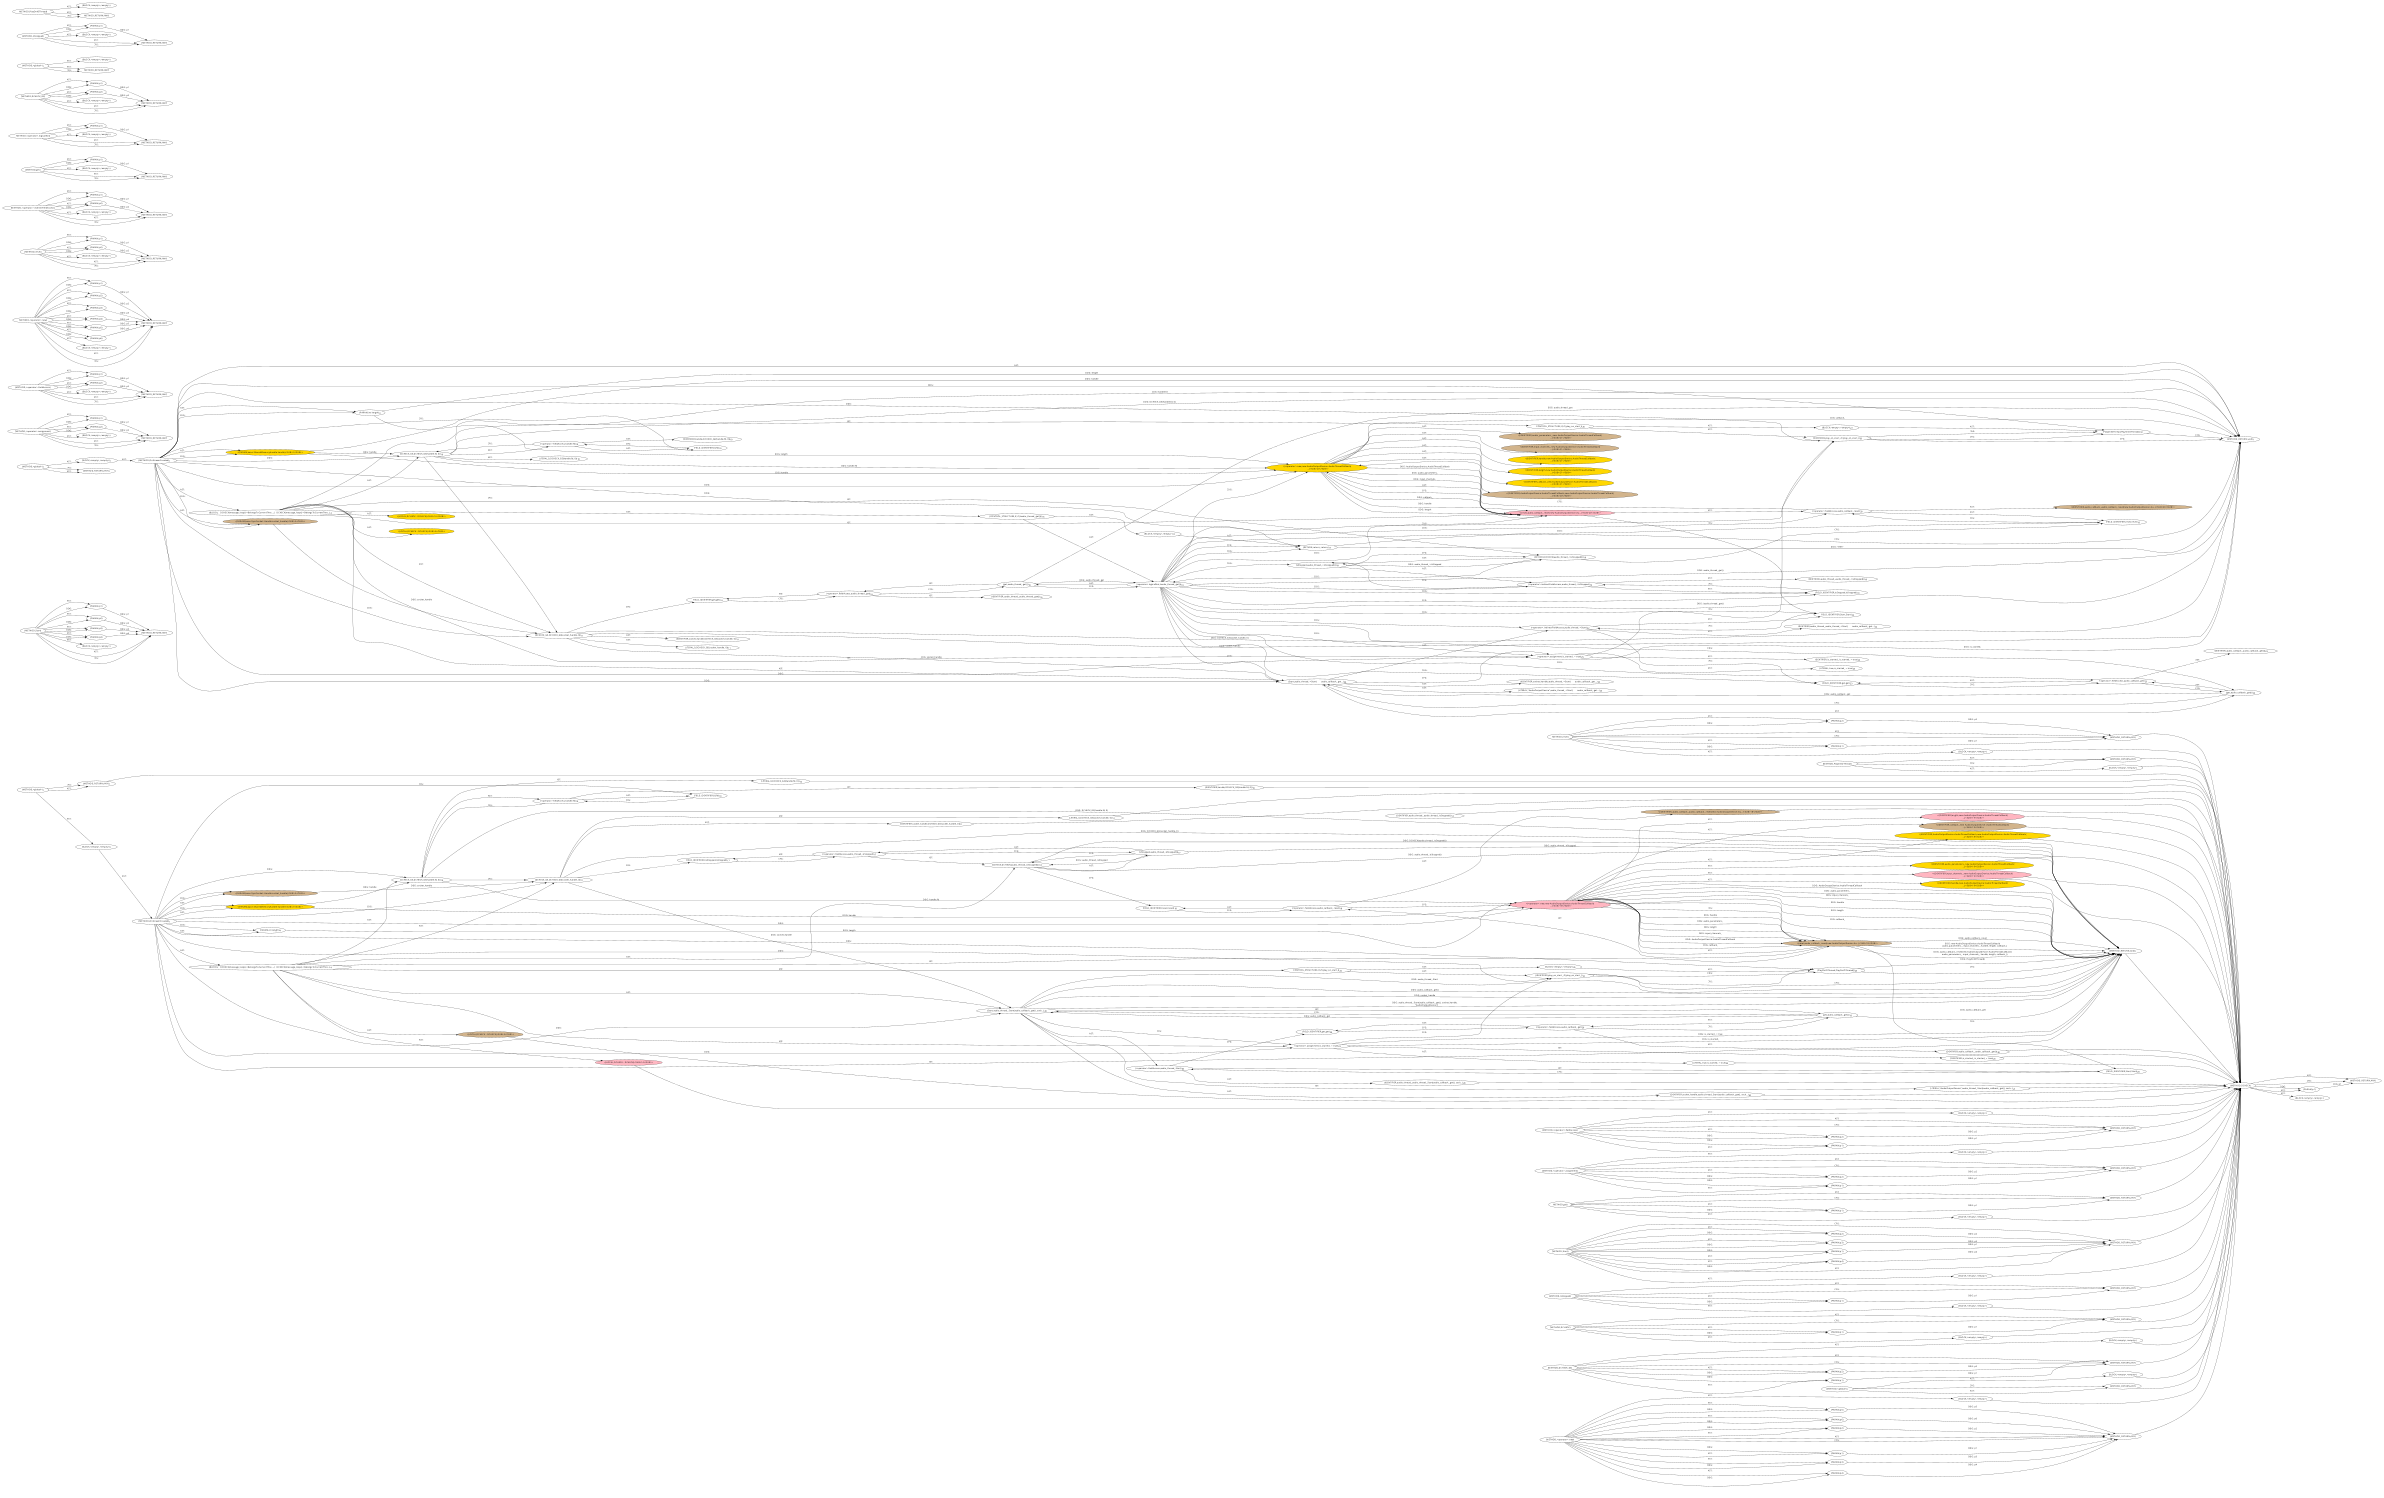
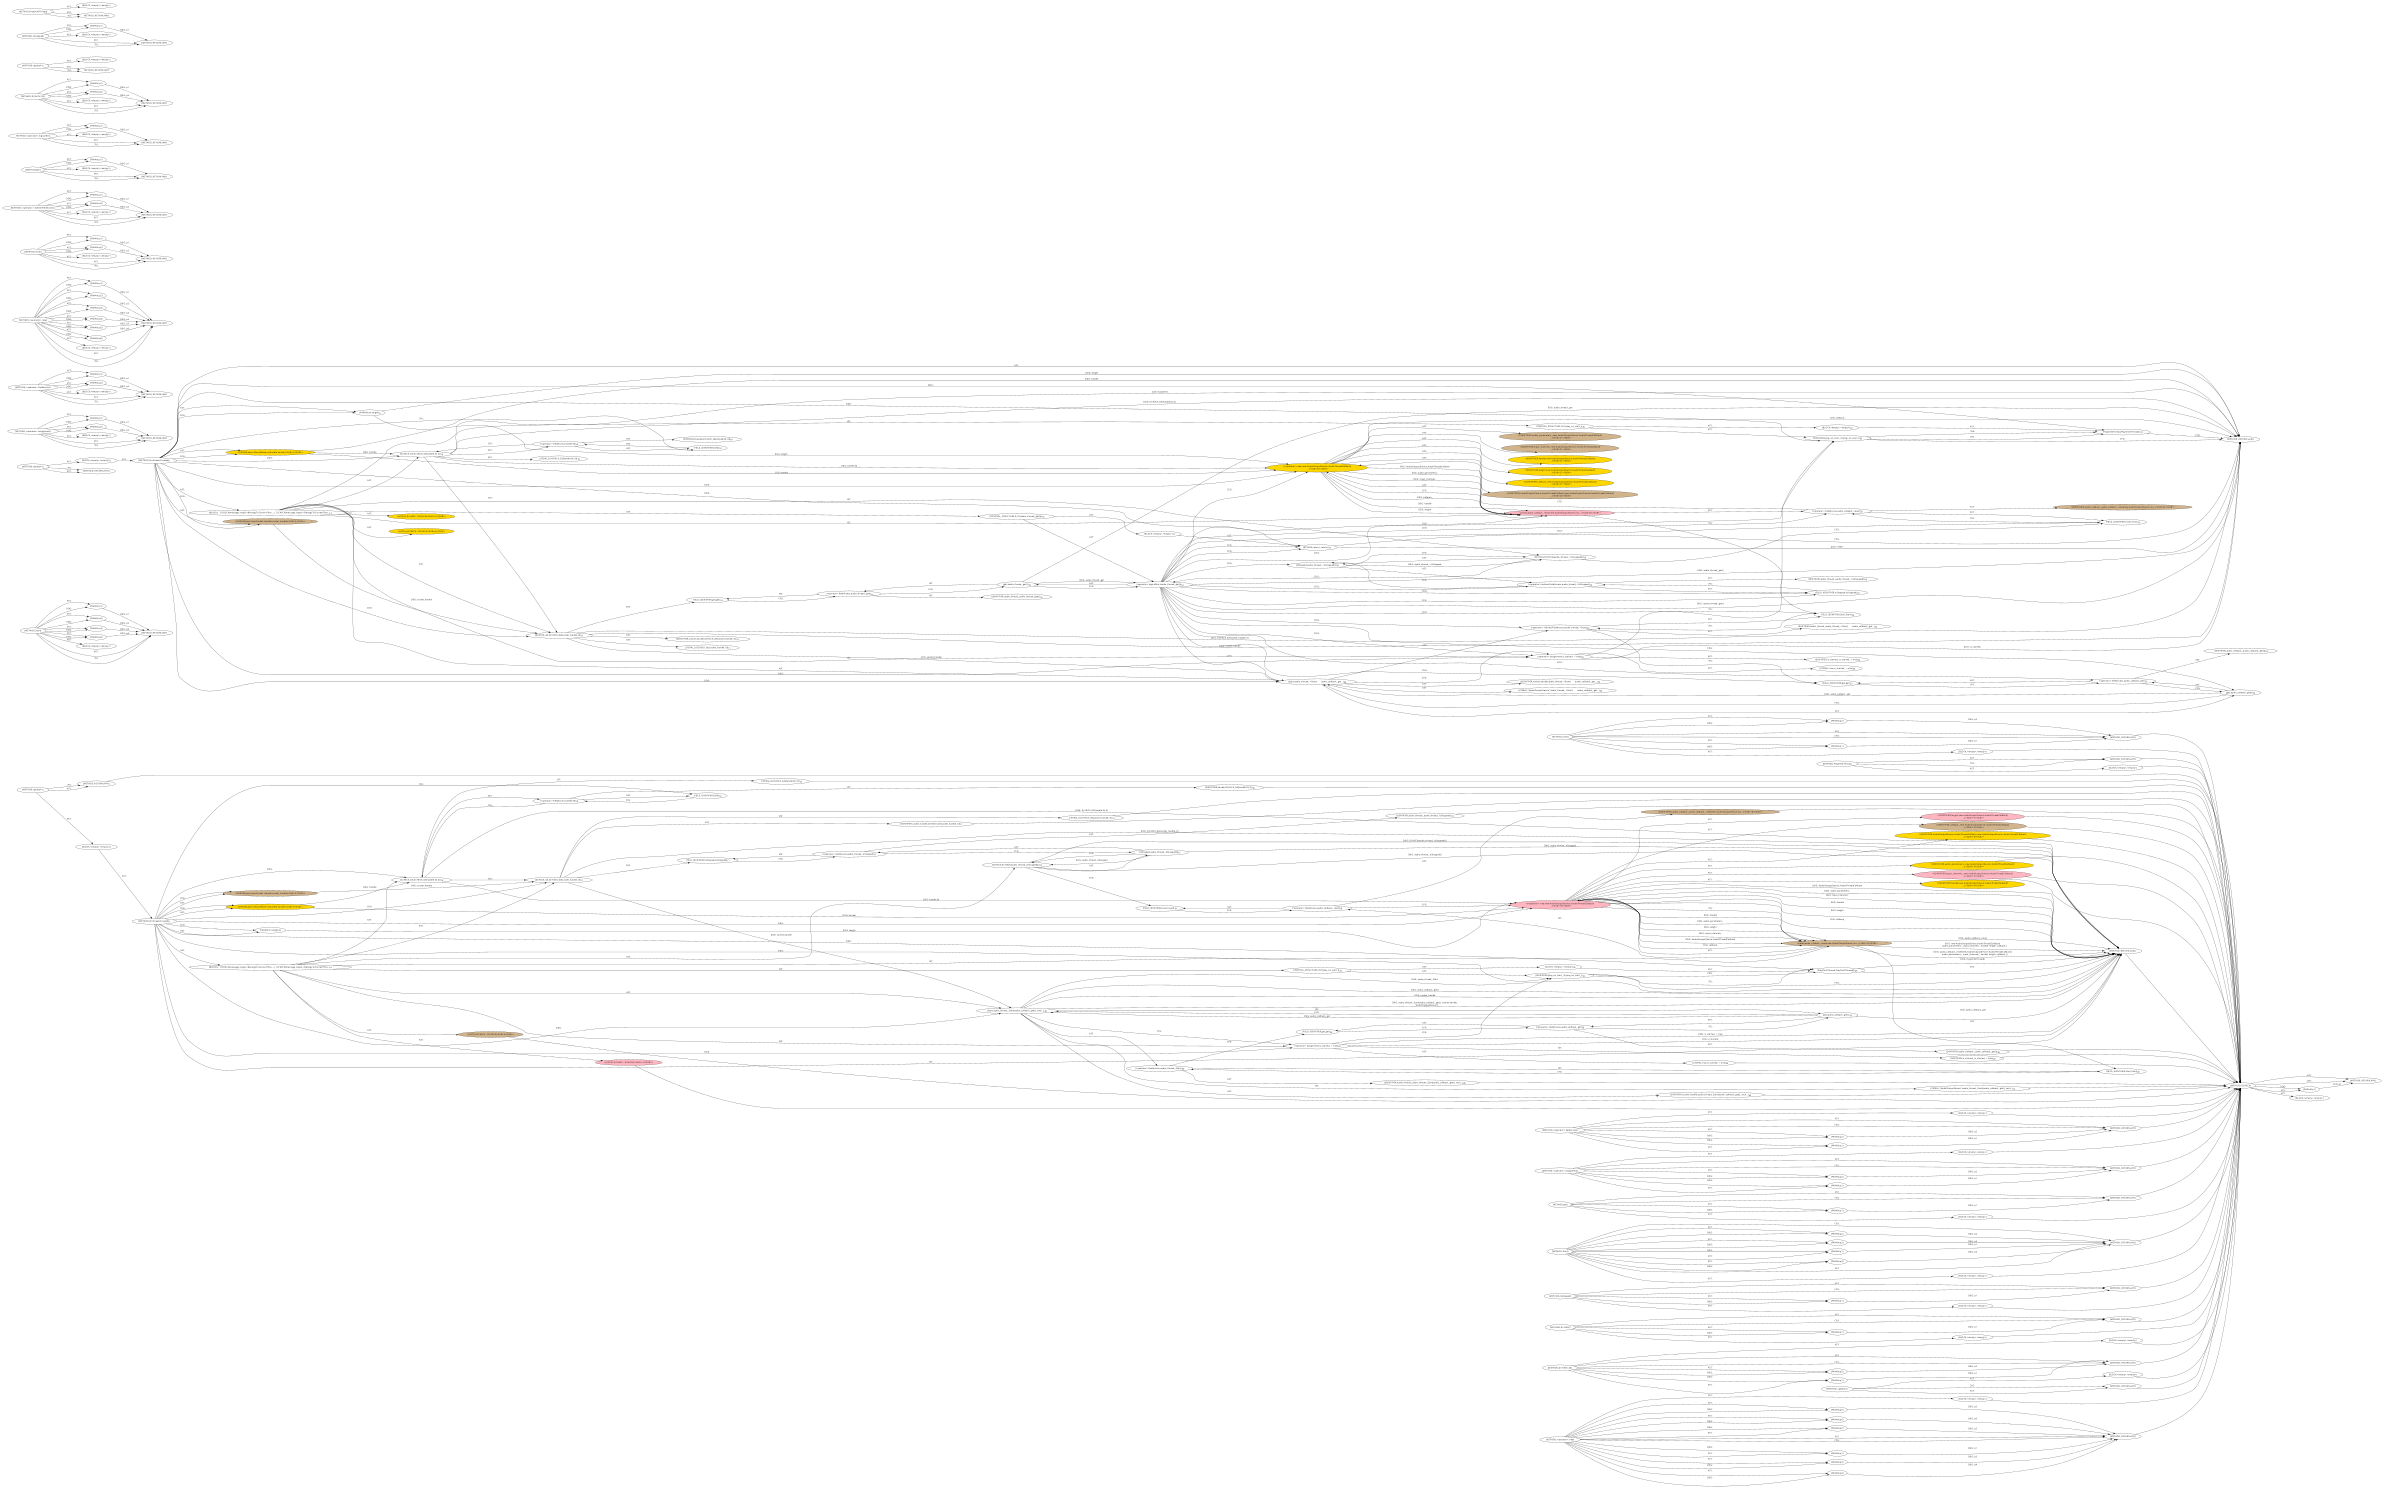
edge "(<operator>.fieldAccess,audio_thread_.IsStopped)" -> "(DCHECK,DCHECK(audio_thread_.IsStopped()))": now "(<operator>.fieldAccess,audio_thread_.IsStopped)" -> "(IDENTIFIER,audio_thread_,audio_thread_.IsStopped())"
